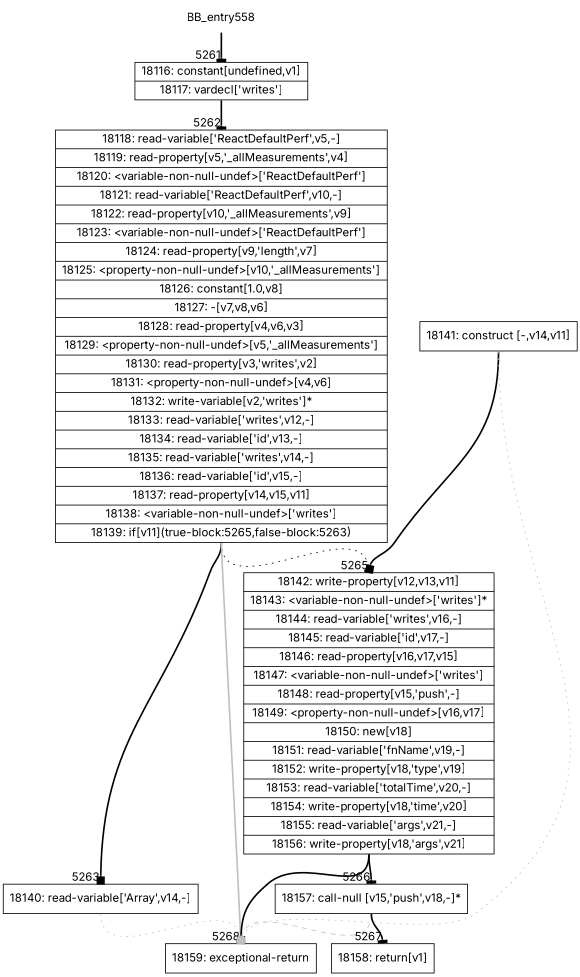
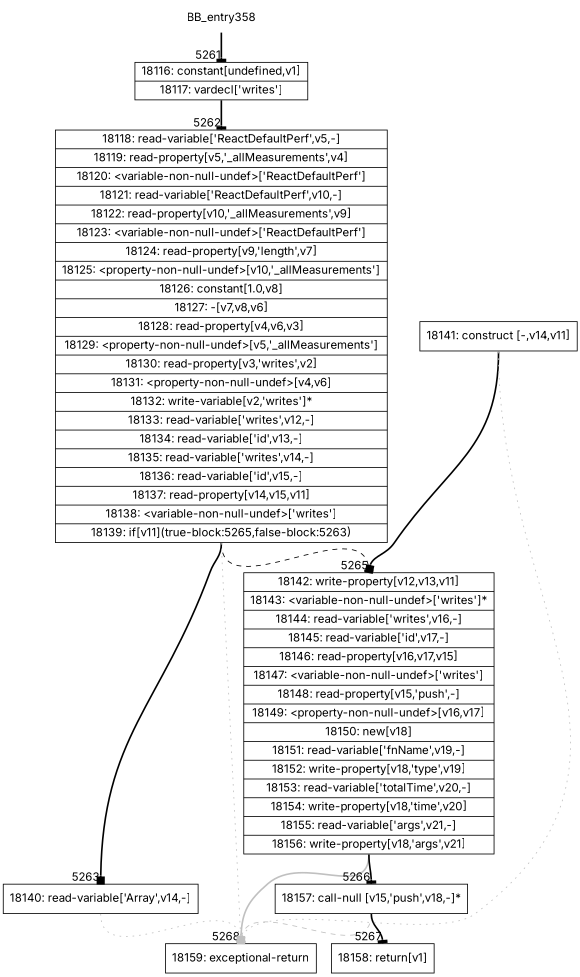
node "BB_entry558": label "BB_entry558" -> "BB_entry358"
edge "18118: read-variable['ReactDefaultPerf',v5,-]" -> "18142: write-property[v12,v13,v11]": style dotted -> dashed
edge "18118: read-variable['ReactDefaultPerf',v5,-]" -> "18159: exceptional-return": style bold -> dotted
edge "18142: write-property[v12,v13,v11]" -> "18159: exceptional-return": color black -> gray
